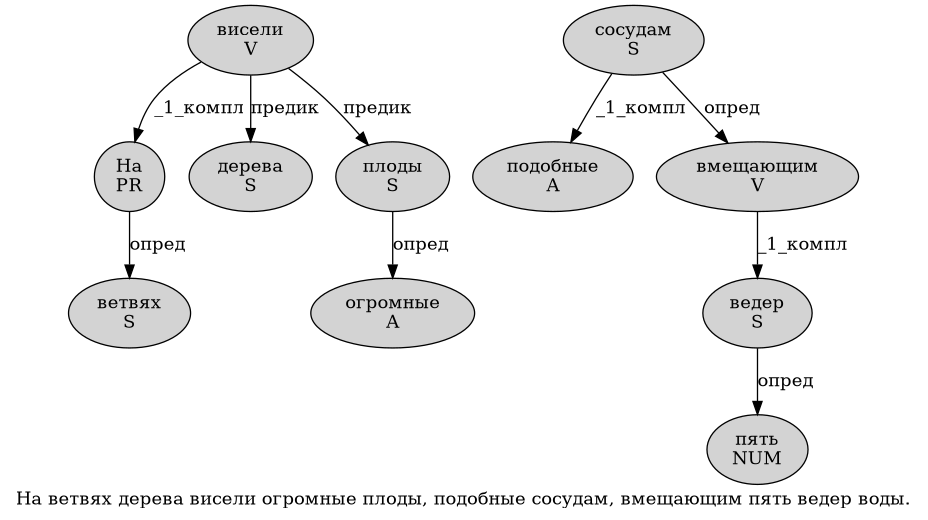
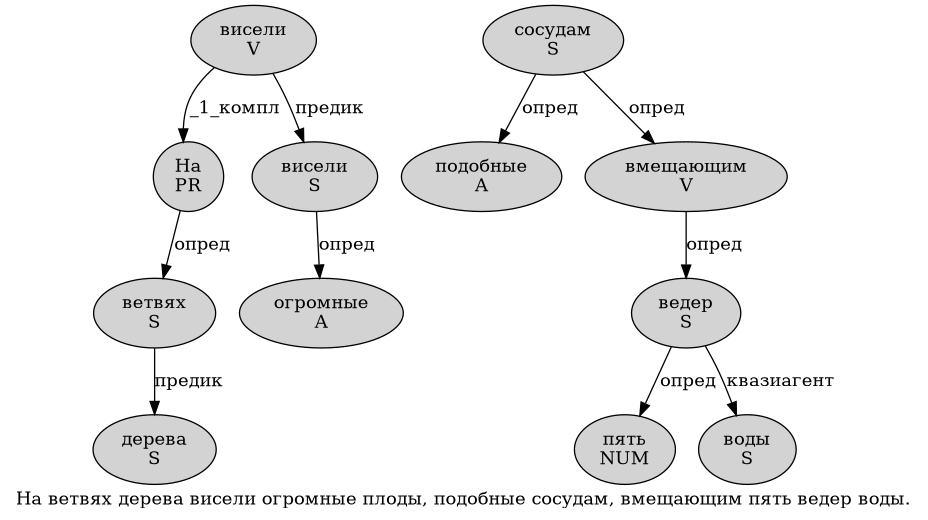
edge "висели V" -> "дерева S": now "ветвях S" -> "дерева S"
edge "сосудам S" -> "подобные A": label "_1_компл" -> "опред"
node "плоды S": label "плоды S" -> "висели S"
edge "вмещающим V" -> "ведер S": label "_1_компл" -> "опред"
node "воды S": added
